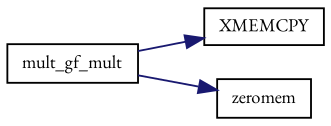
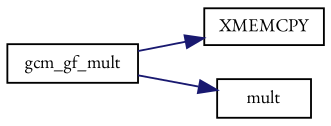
node "mult_gf_mult": label "mult_gf_mult" -> "gcm_gf_mult"
node "zeromem": label "zeromem" -> "mult"
